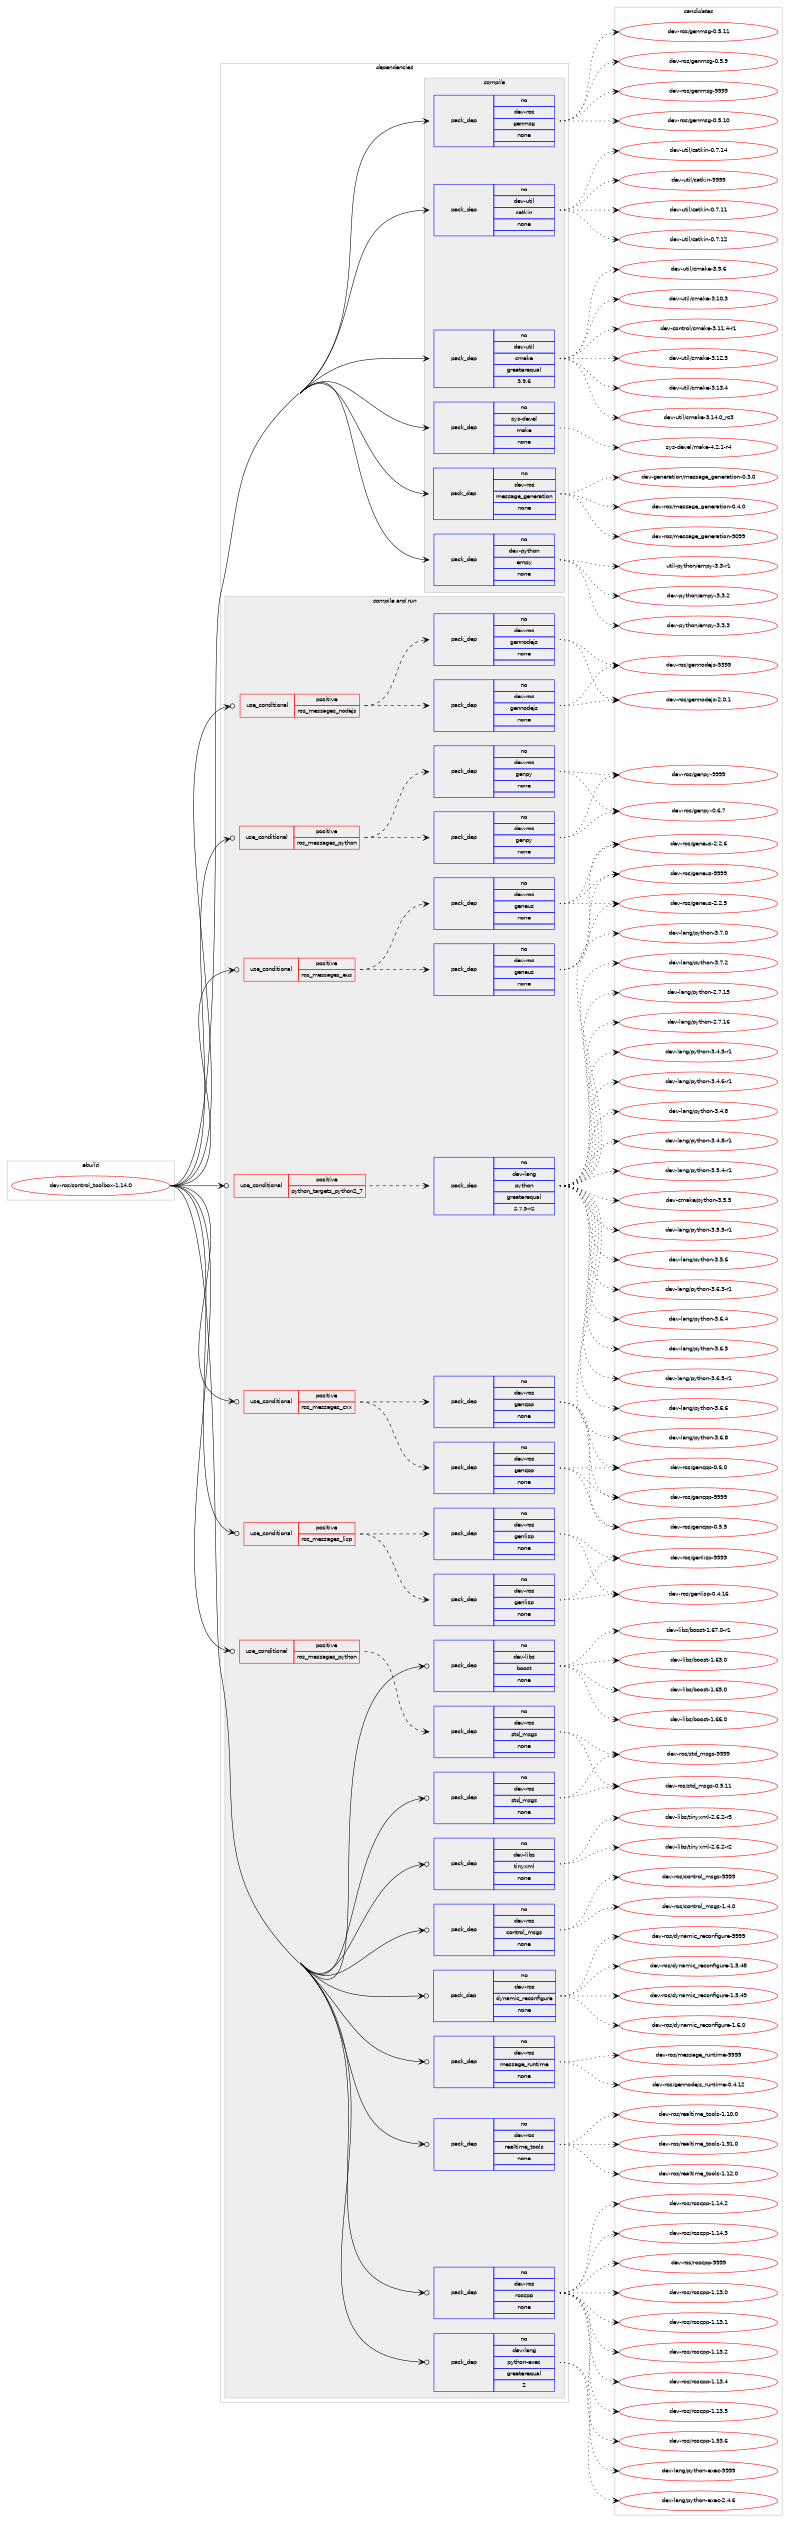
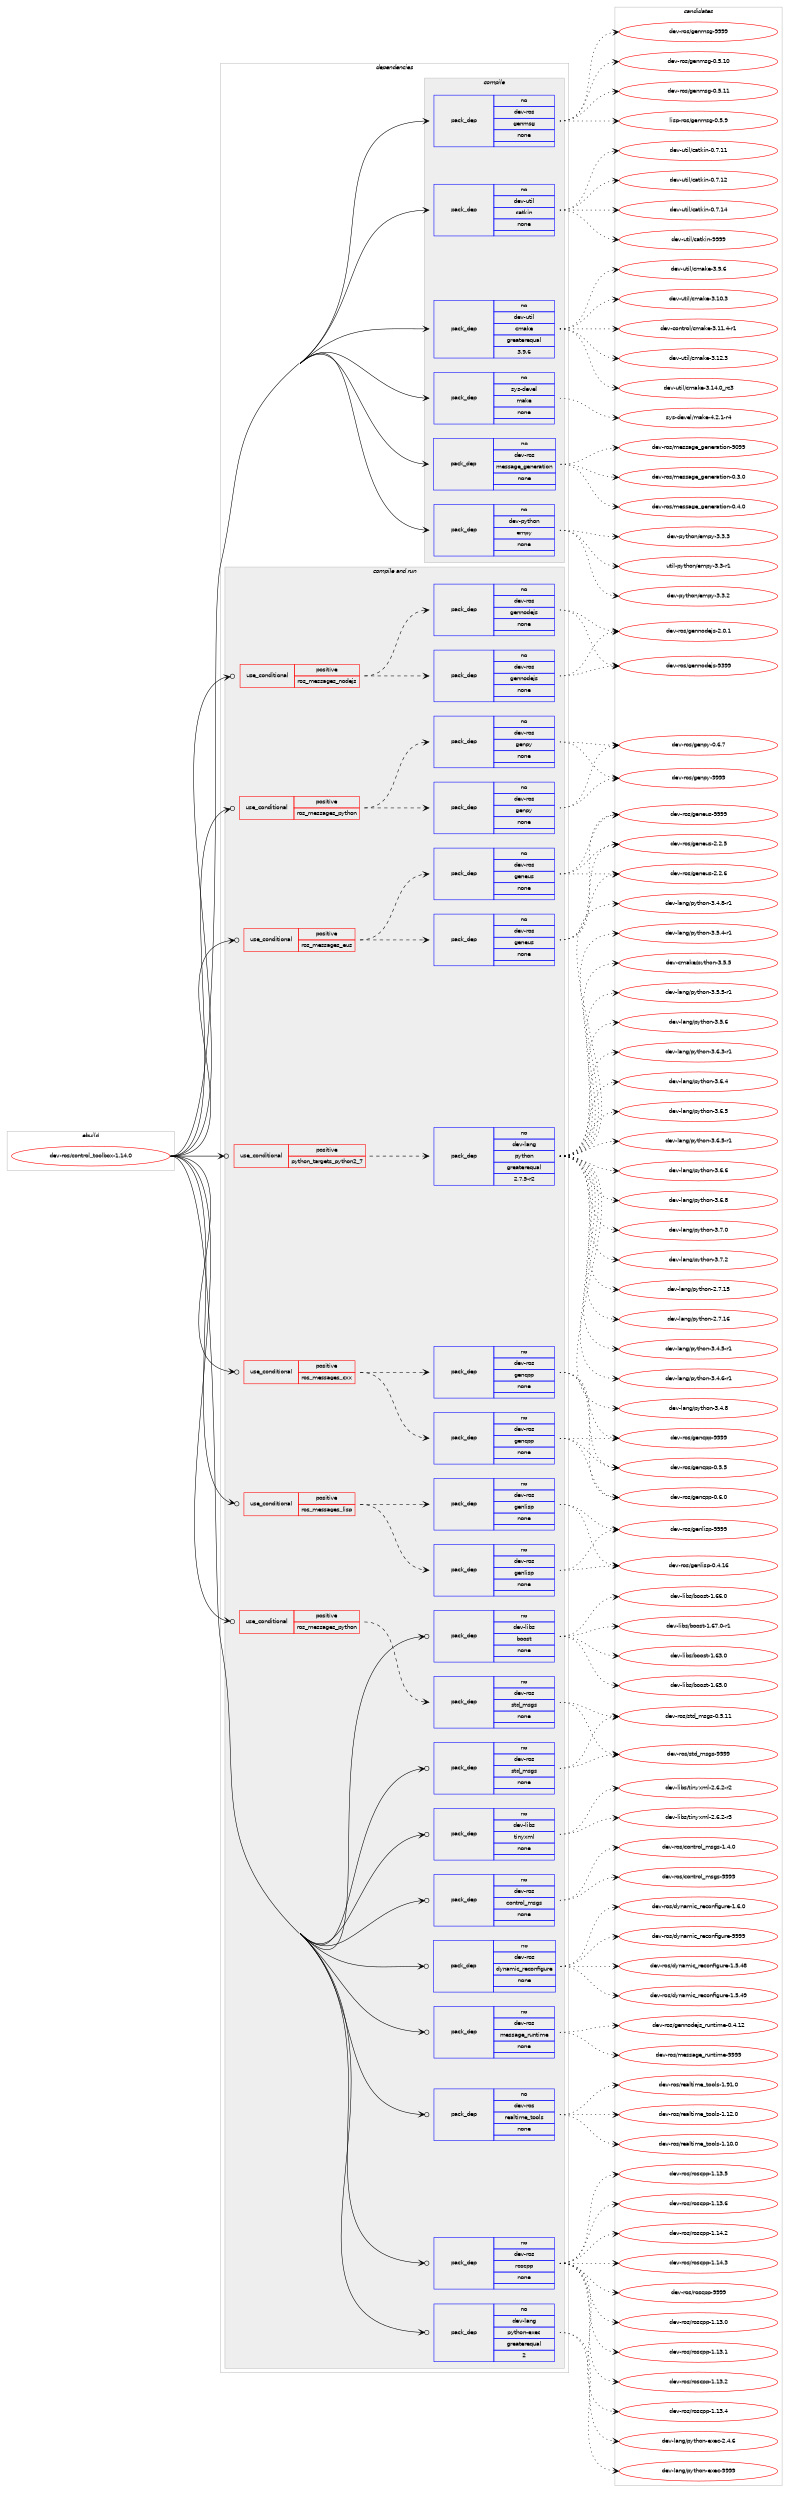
node "dev-ros/genmsg-0.5.9": label "dev-ros/genmsg-0.5.9" -> "lisp-ros/genmsg-0.5.9"
node "dev-util/cmake-3.13.4": removed
node "dev-generation/message_generation-0.3.0": label "dev-generation/message_generation-0.3.0" -> "dev-ros/message_generation-0.3.0"
node "dev-ros/roscpp-1.53.6": label "dev-ros/roscpp-1.53.6" -> "dev-ros/roscpp-1.13.6"
